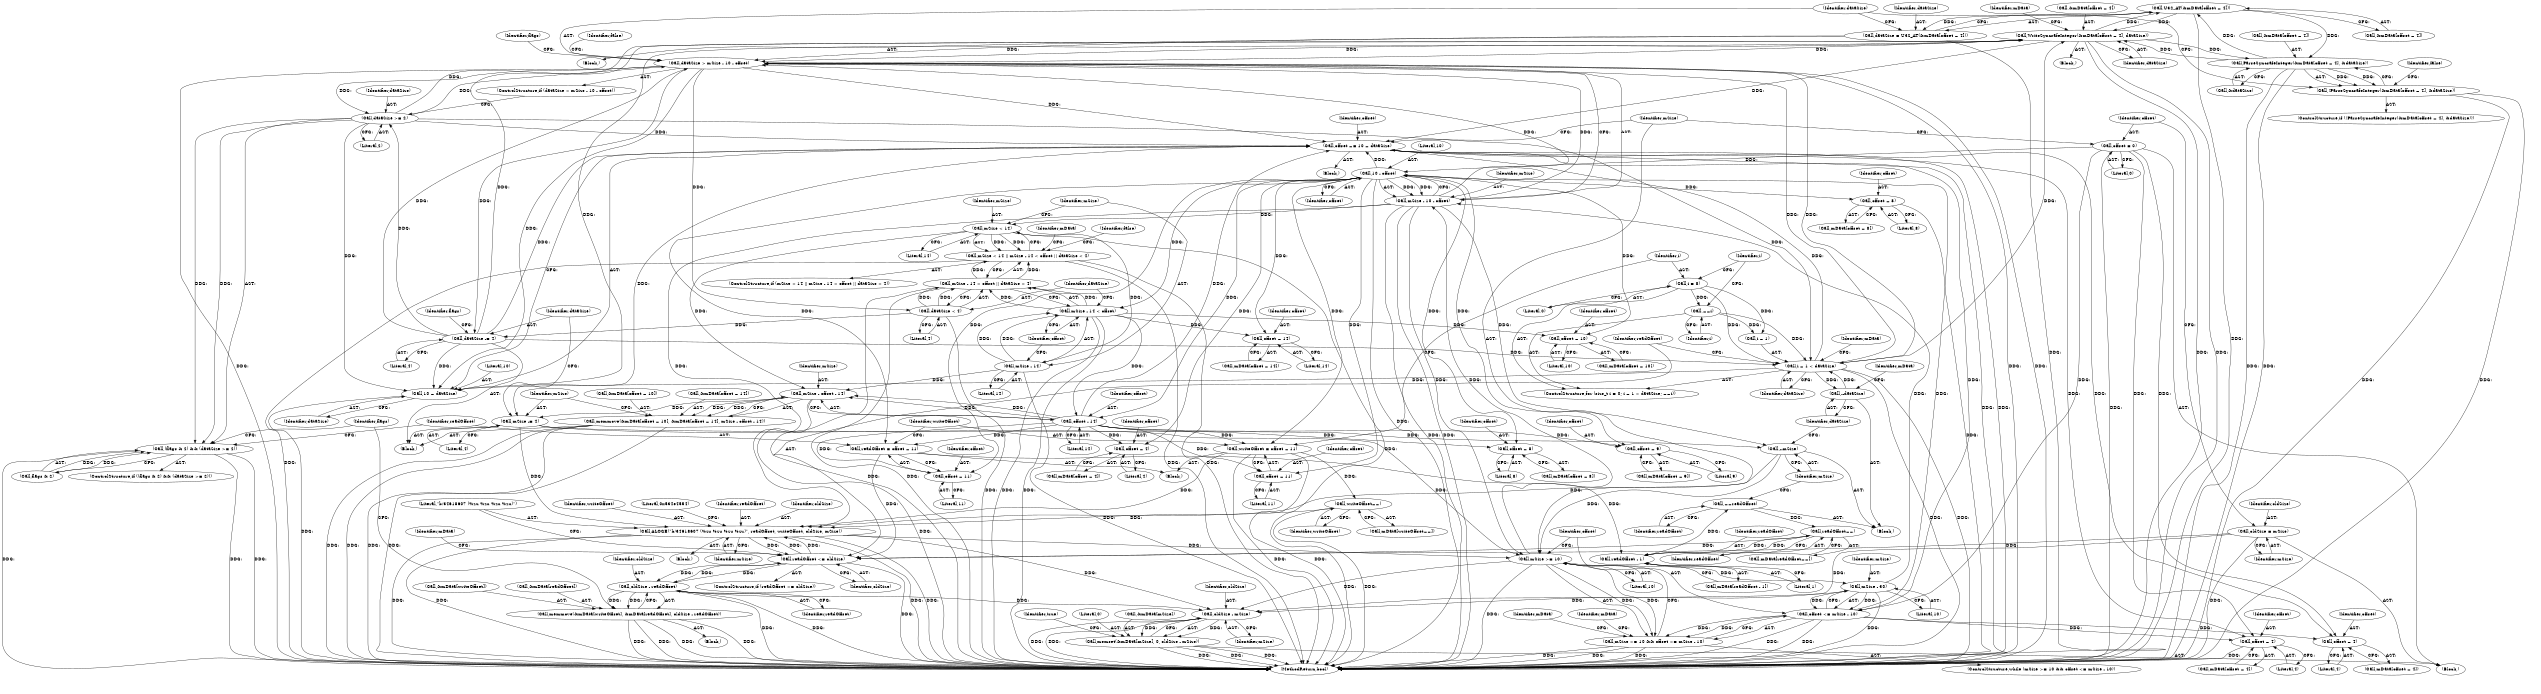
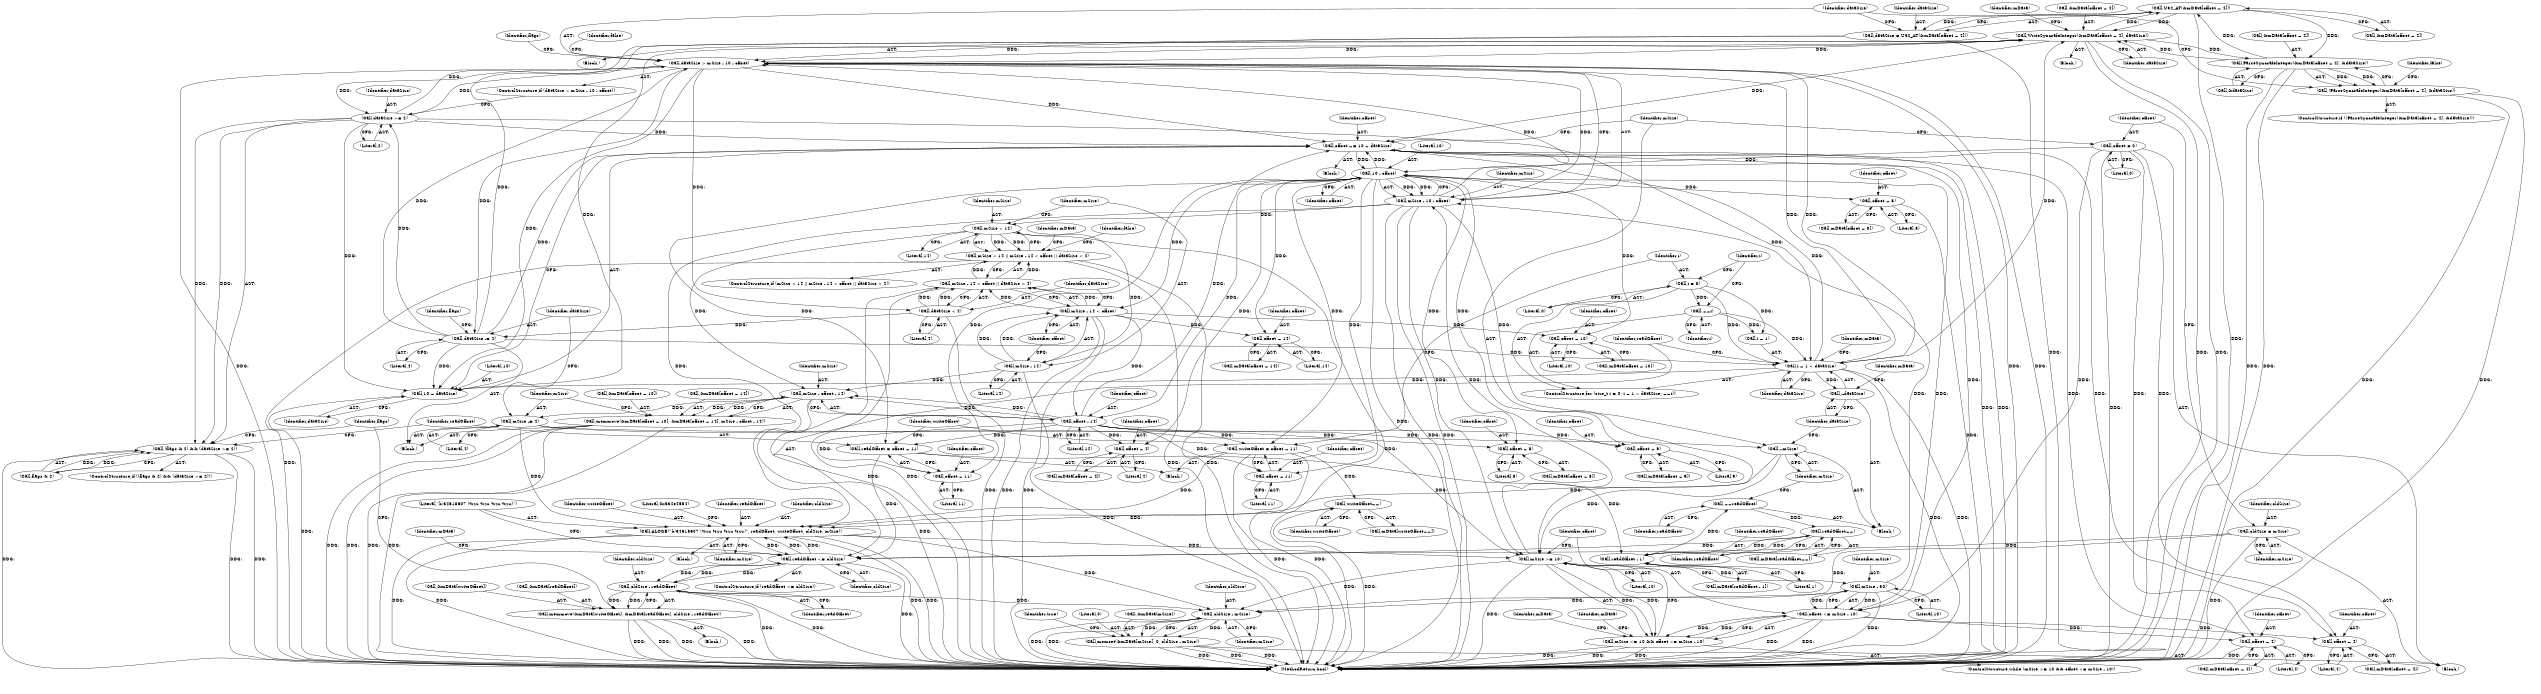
edge "(Call,offset += 10 + dataSize)" -> "(Call,mSize -= 4)": now "(Call,offset += 10 + dataSize)" -> "(Call,10 - offset)"
edge "(Call,--dataSize)" -> "(Call,i + 1 < dataSize)": label "DDG: " -> "AST: "
